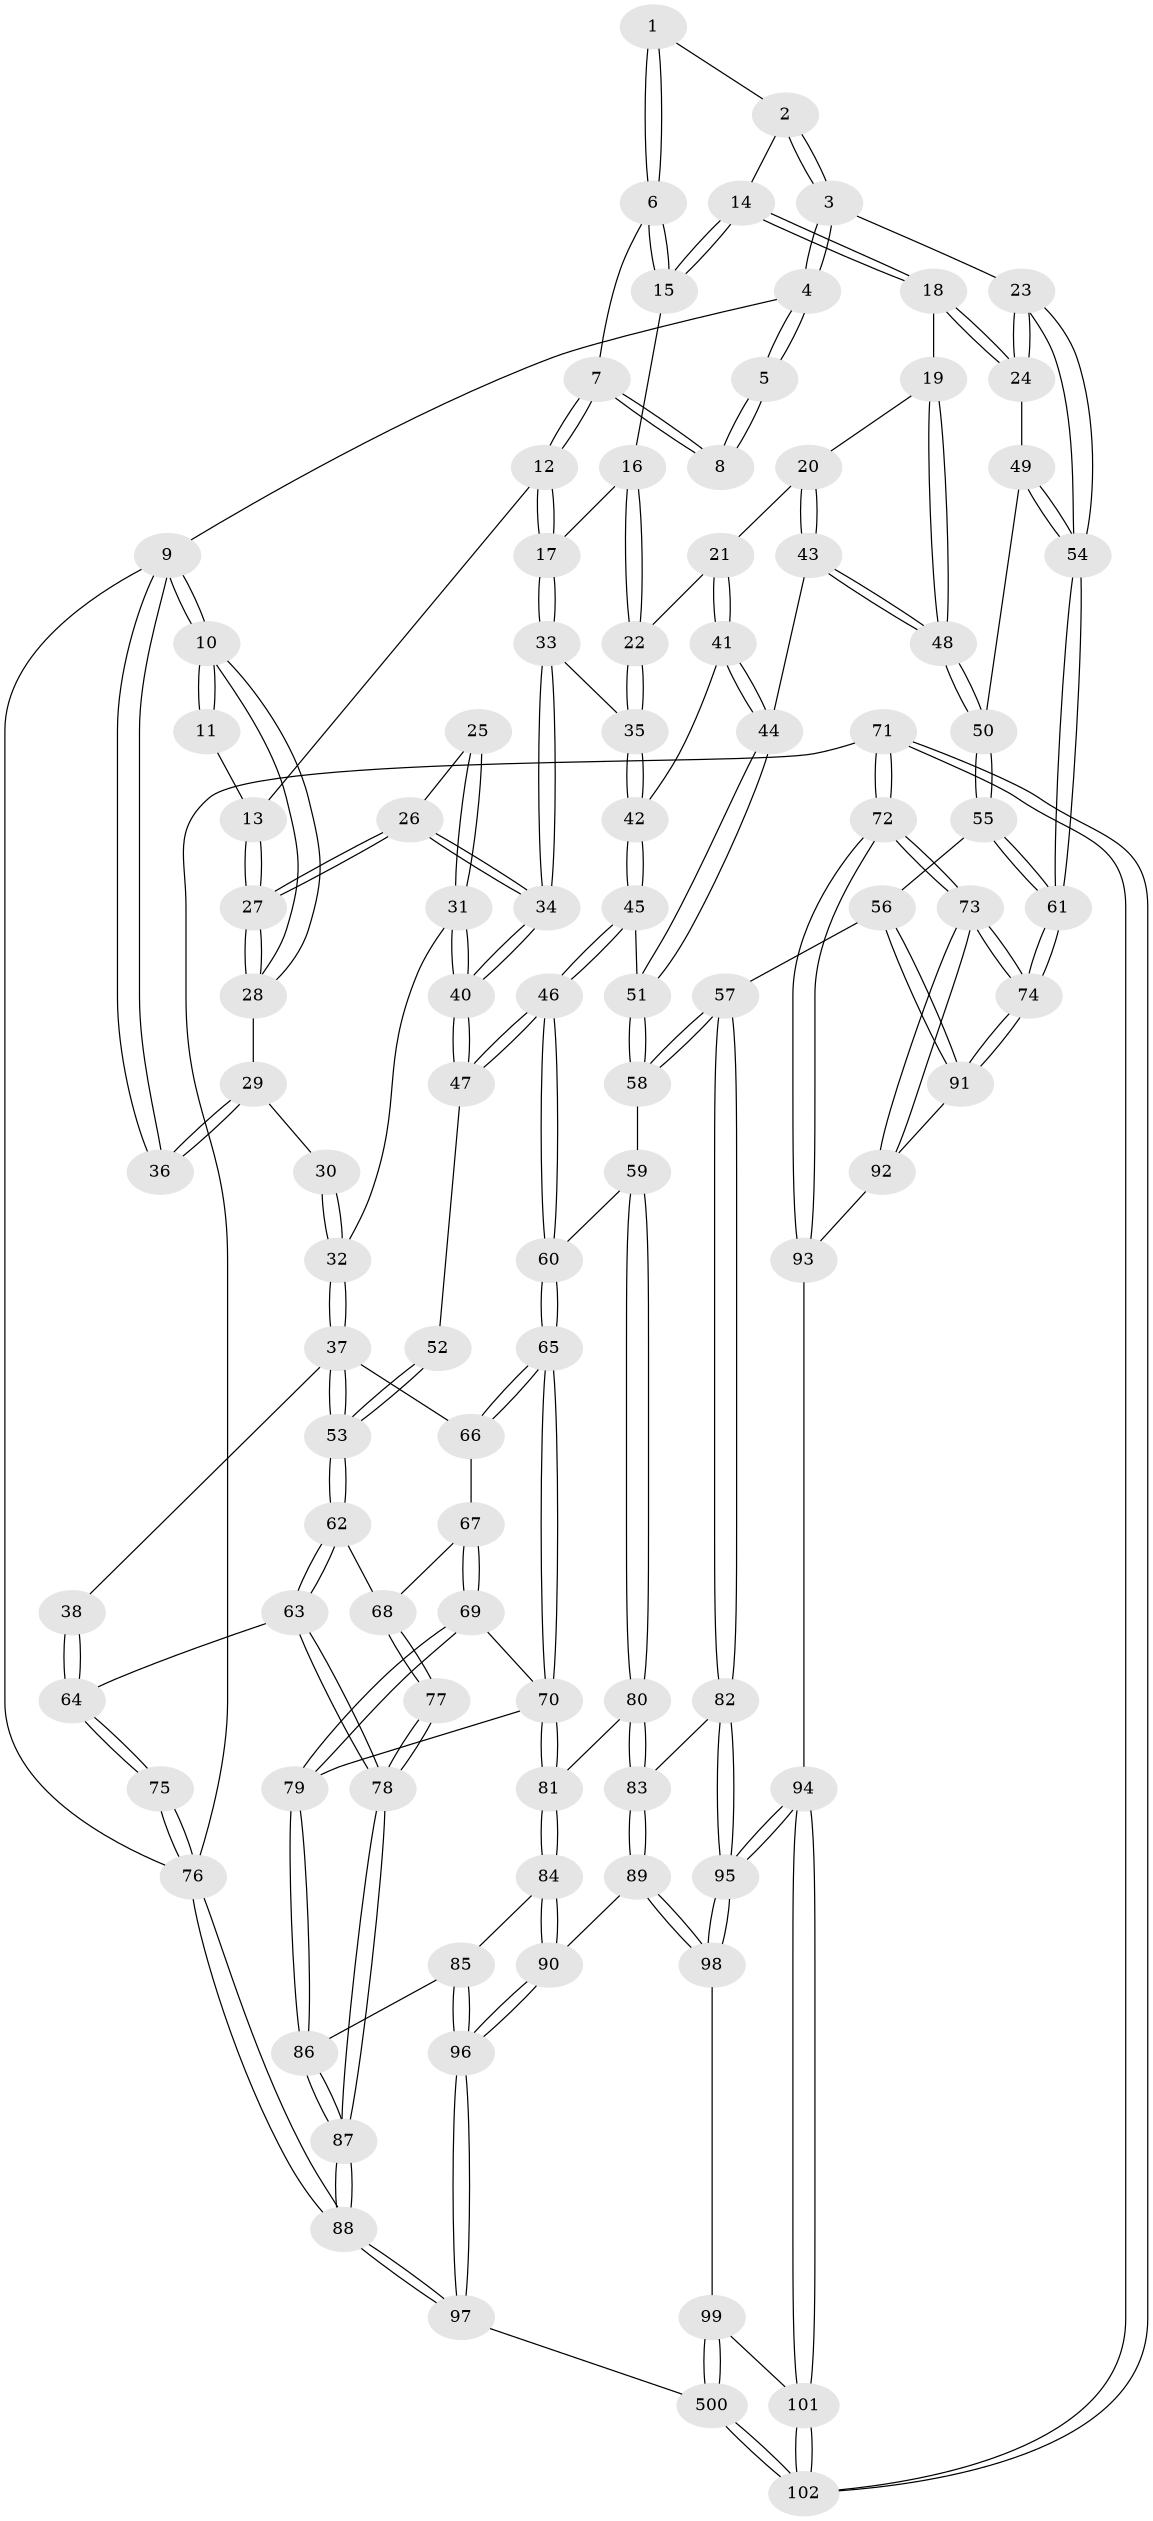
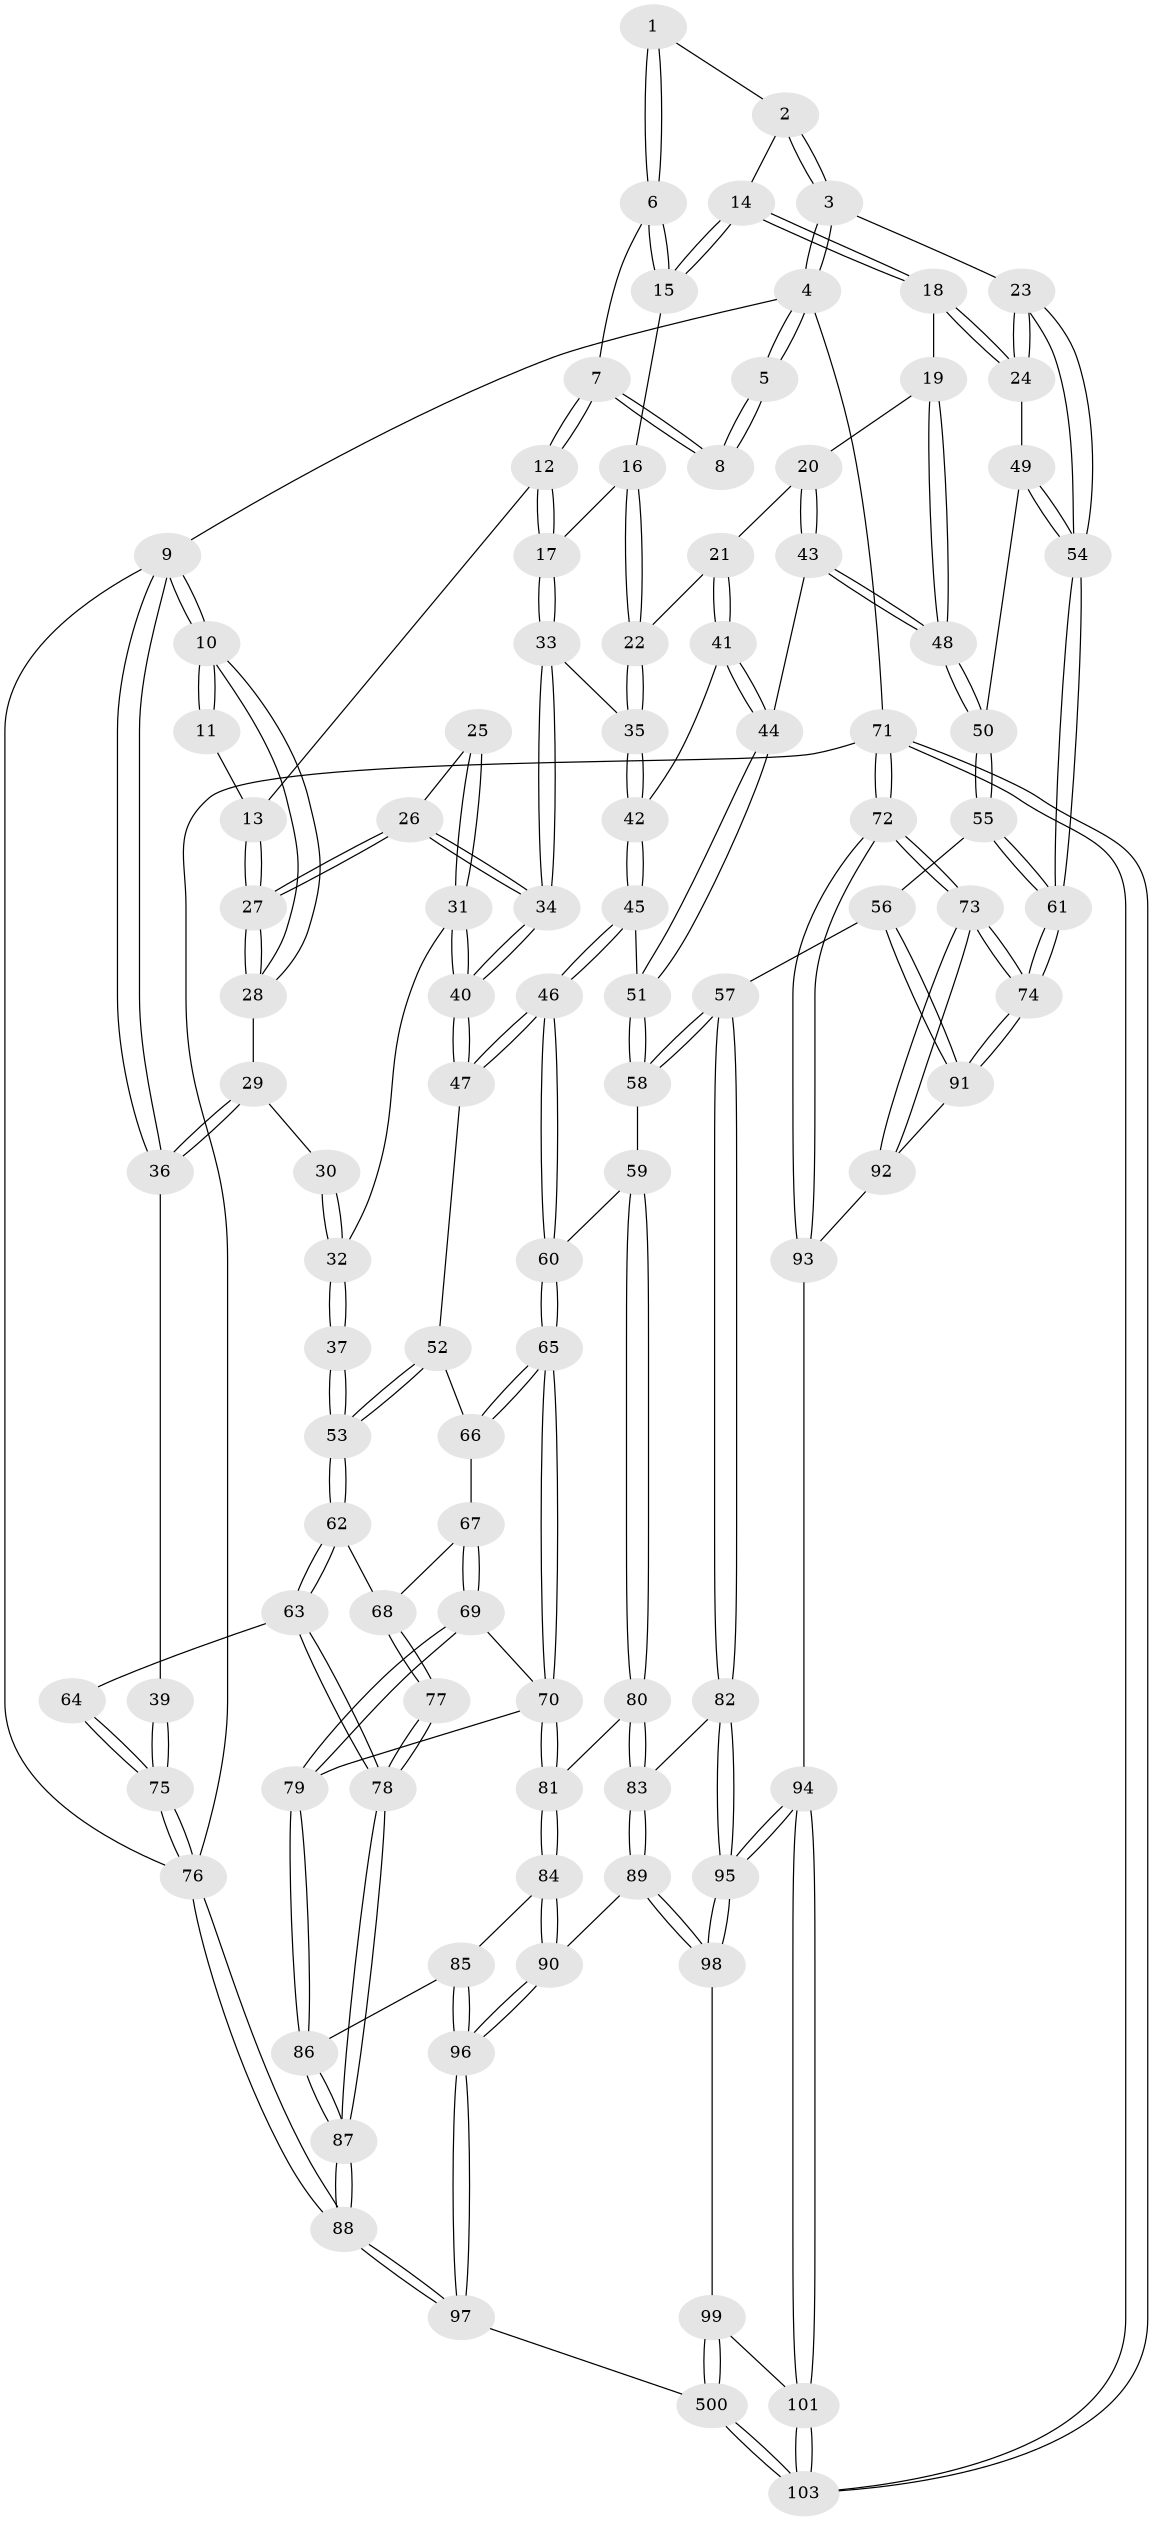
edge "4" -- "71": added
edge "37" -- "66": now "52" -- "66"
node "38": removed
node "39": added
node "102": label "102" -> "103"
